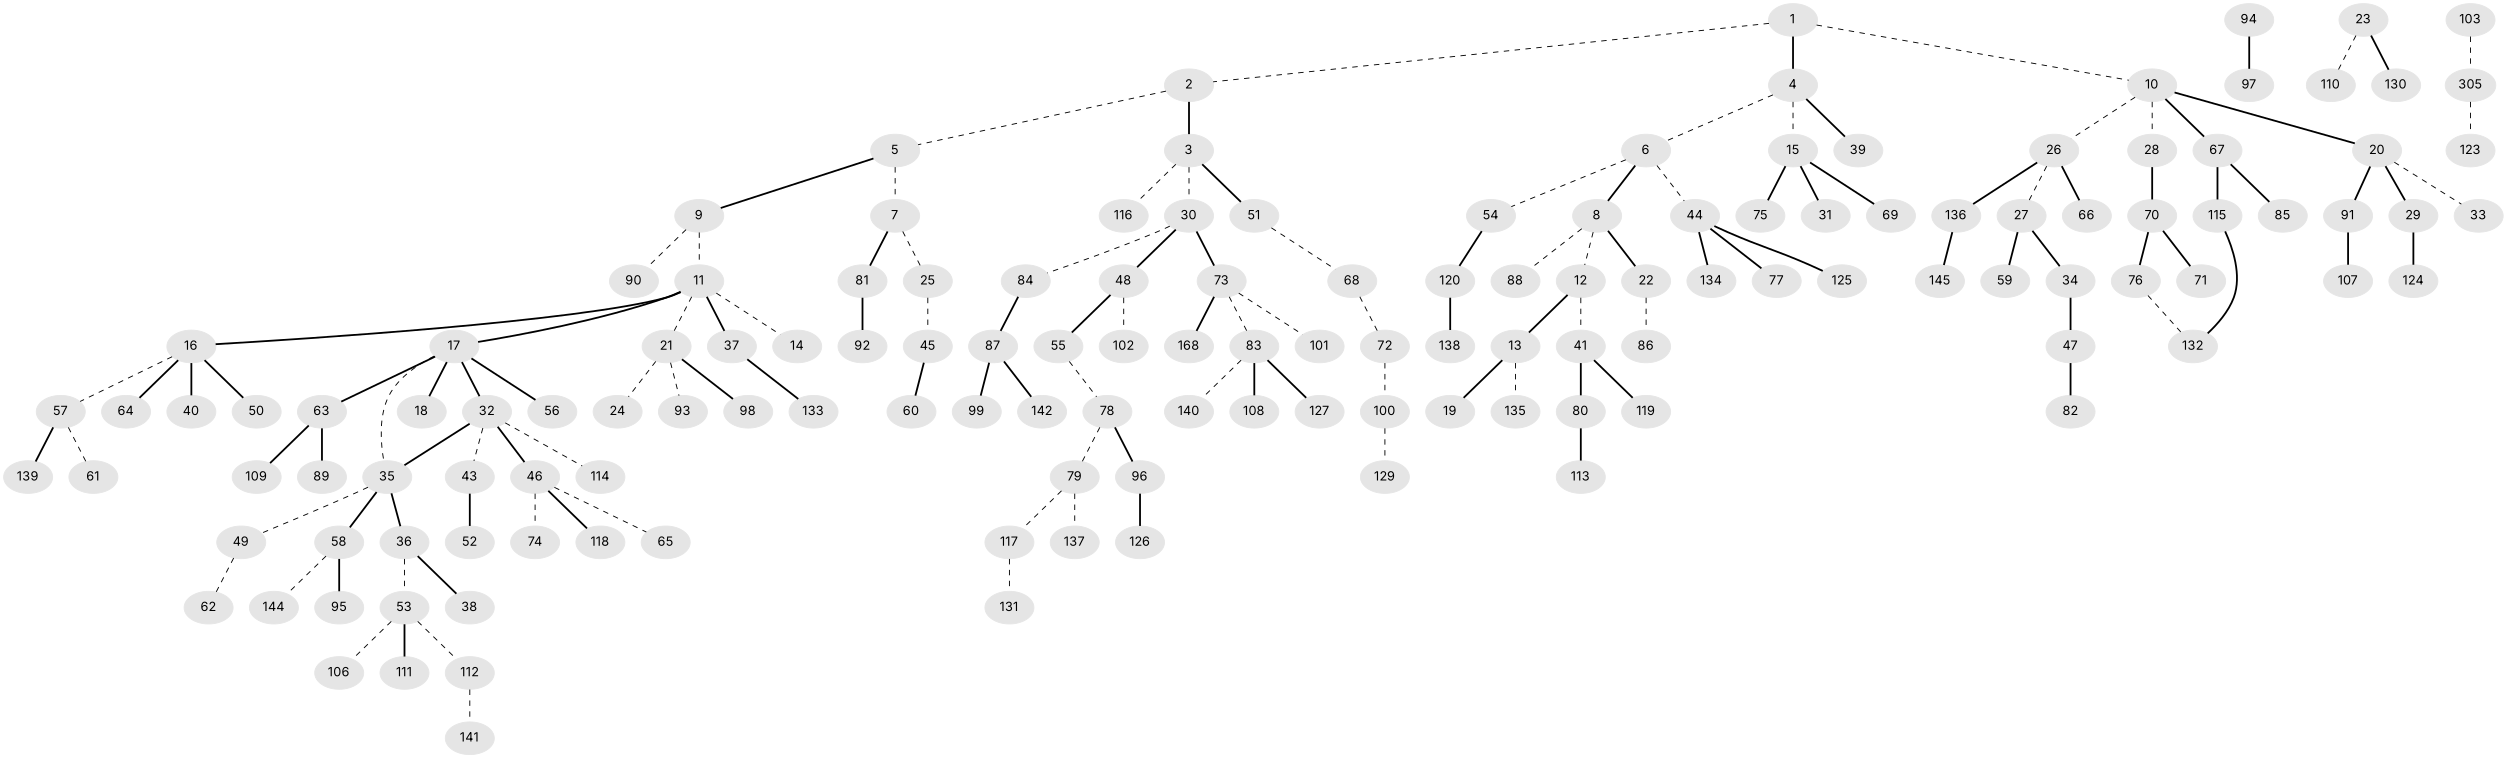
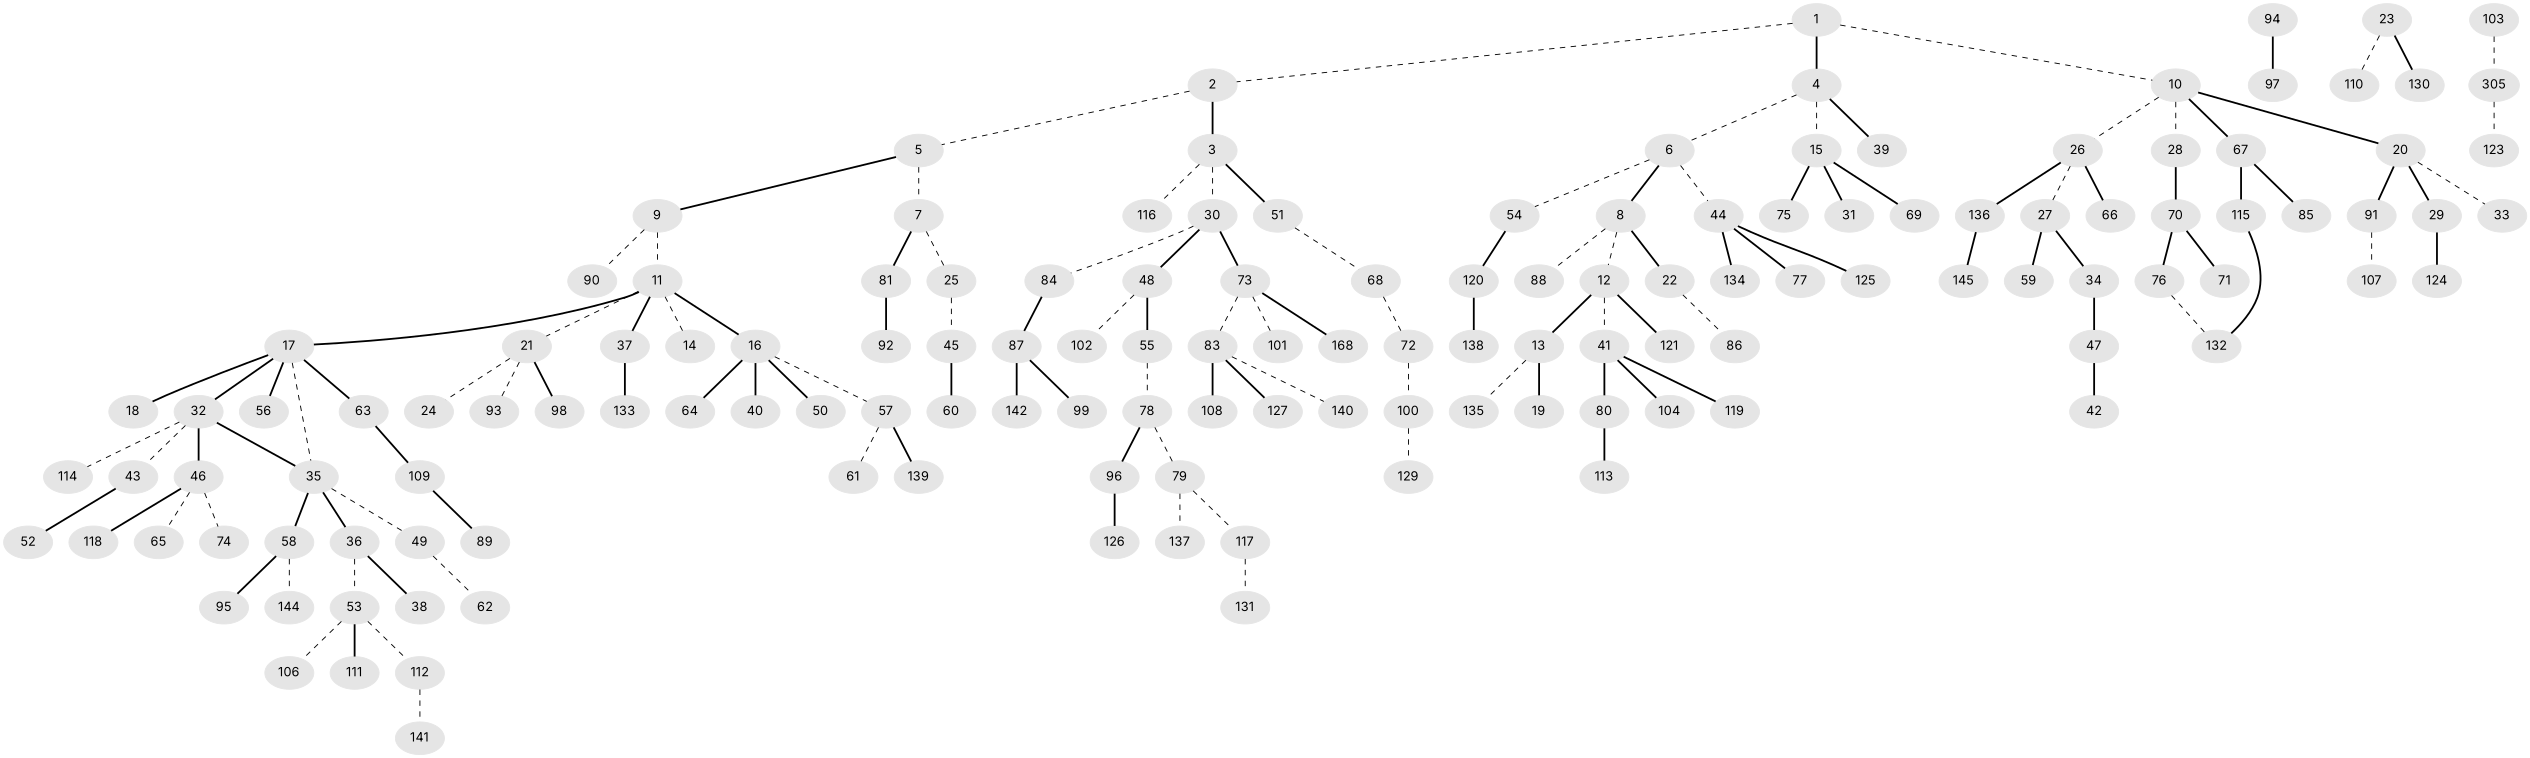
edge "91" -- "107": style bold -> dashed
node "121": added
node "104": added
node "82": label "82" -> "42"
edge "63" -- "89": now "109" -- "89"
